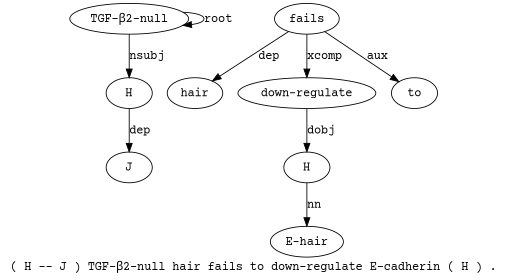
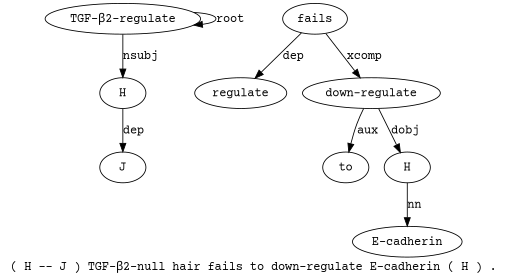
node "TGF-β2-null": label "TGF-β2-null" -> "TGF-β2-regulate"
edge "fails" -> "to": now "down-regulate" -> "to"
node "hair": label "hair" -> "regulate"
node "E-hair": label "E-hair" -> "E-cadherin"
